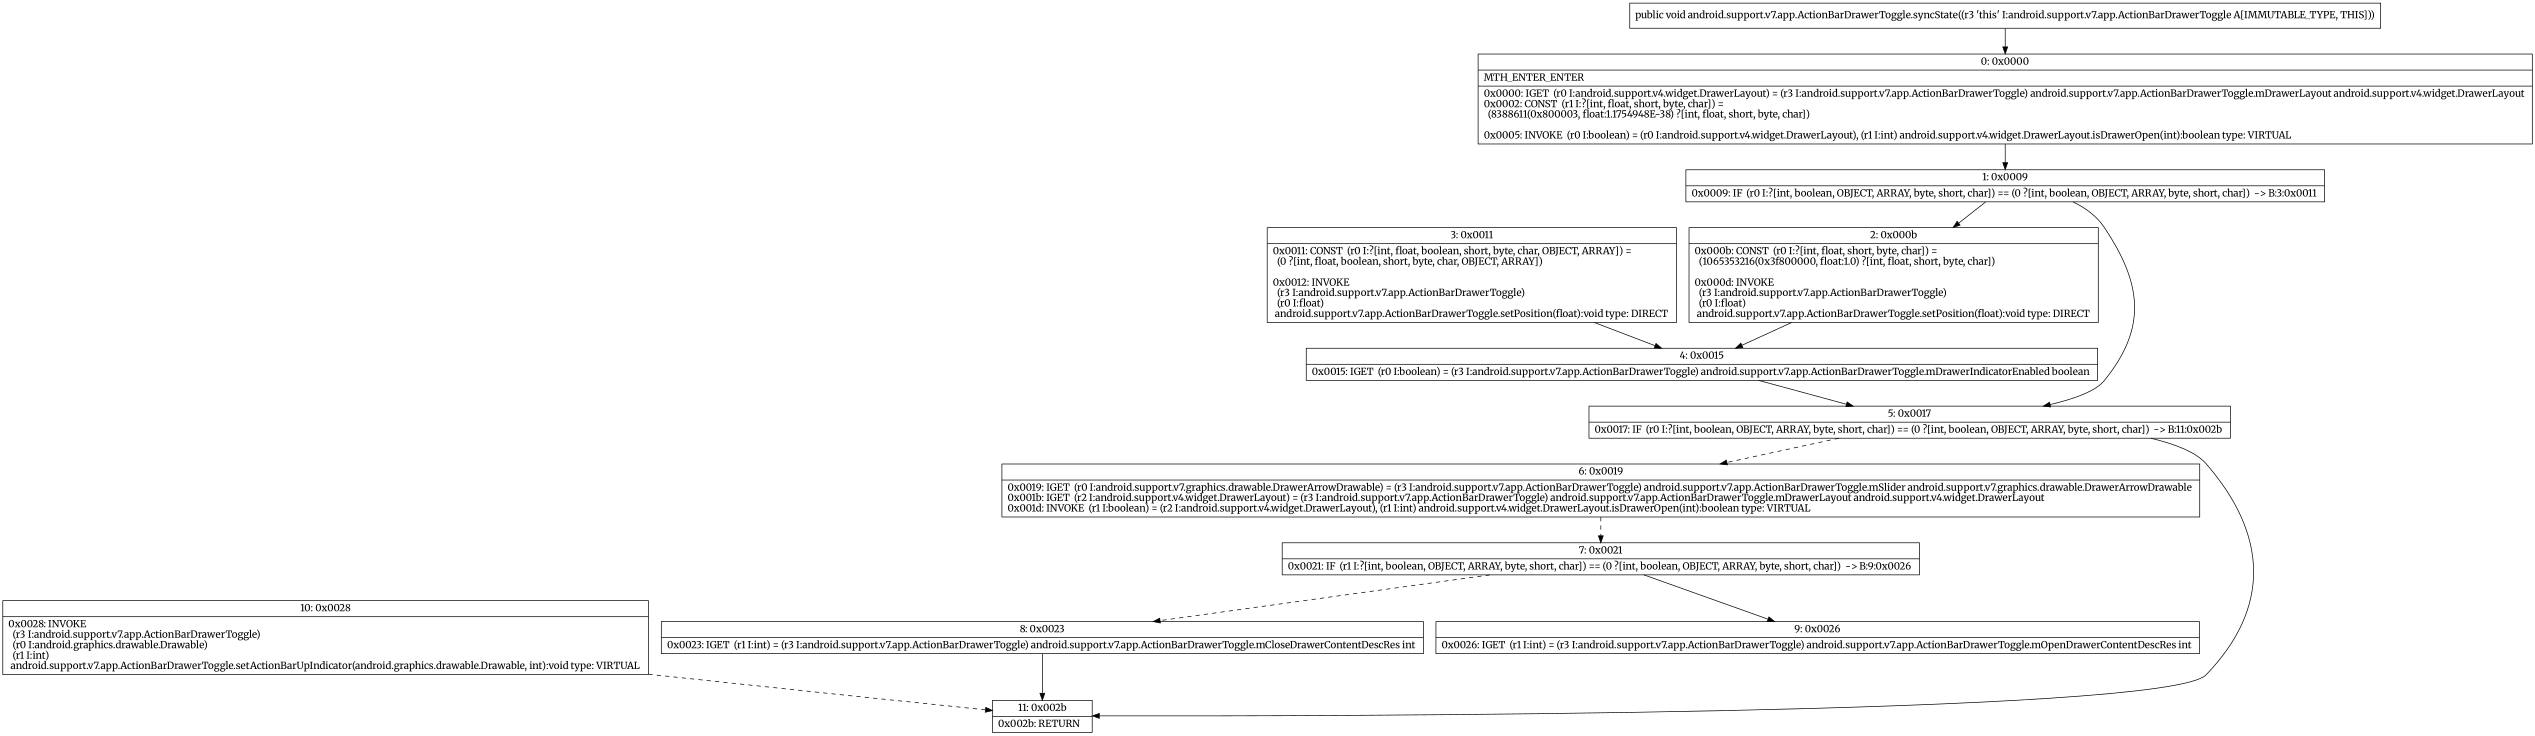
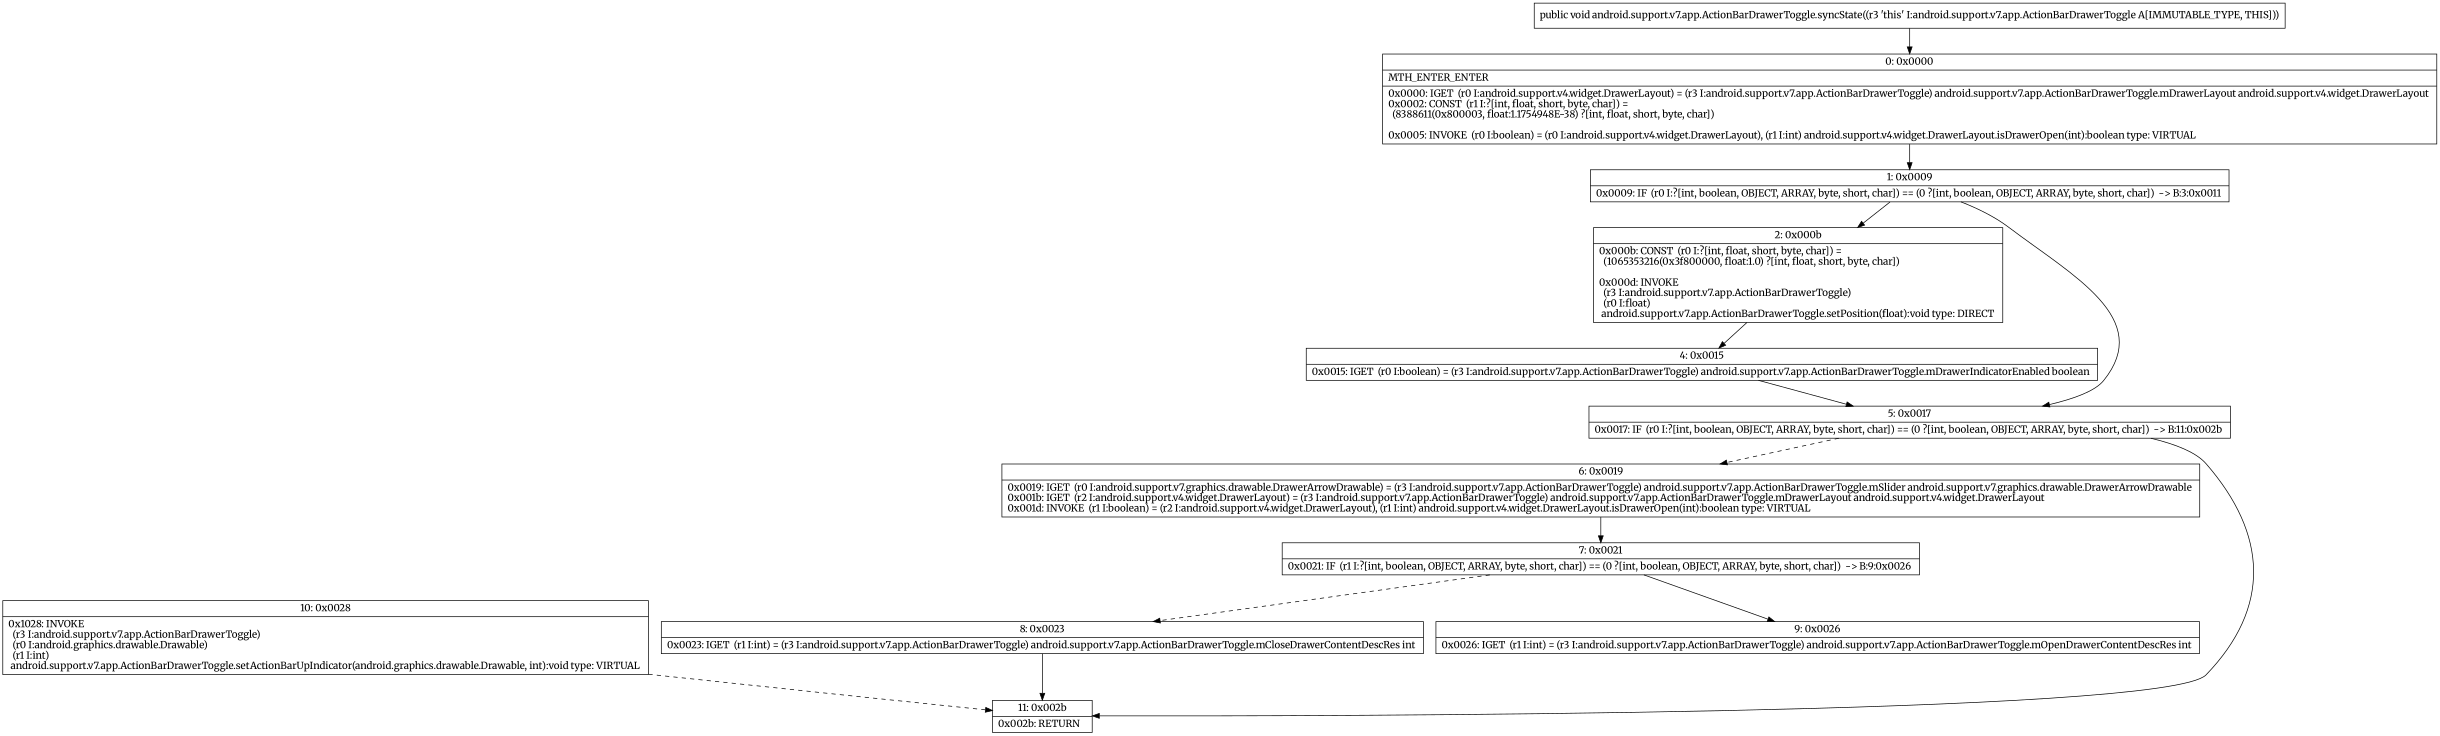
node "3: 0x0011": removed
edge "6: 0x0019" -> "7: 0x0021": style dashed -> solid
node "10: 0x0028": text "0x0028: INVOKE" -> "0x1028: INVOKE"
